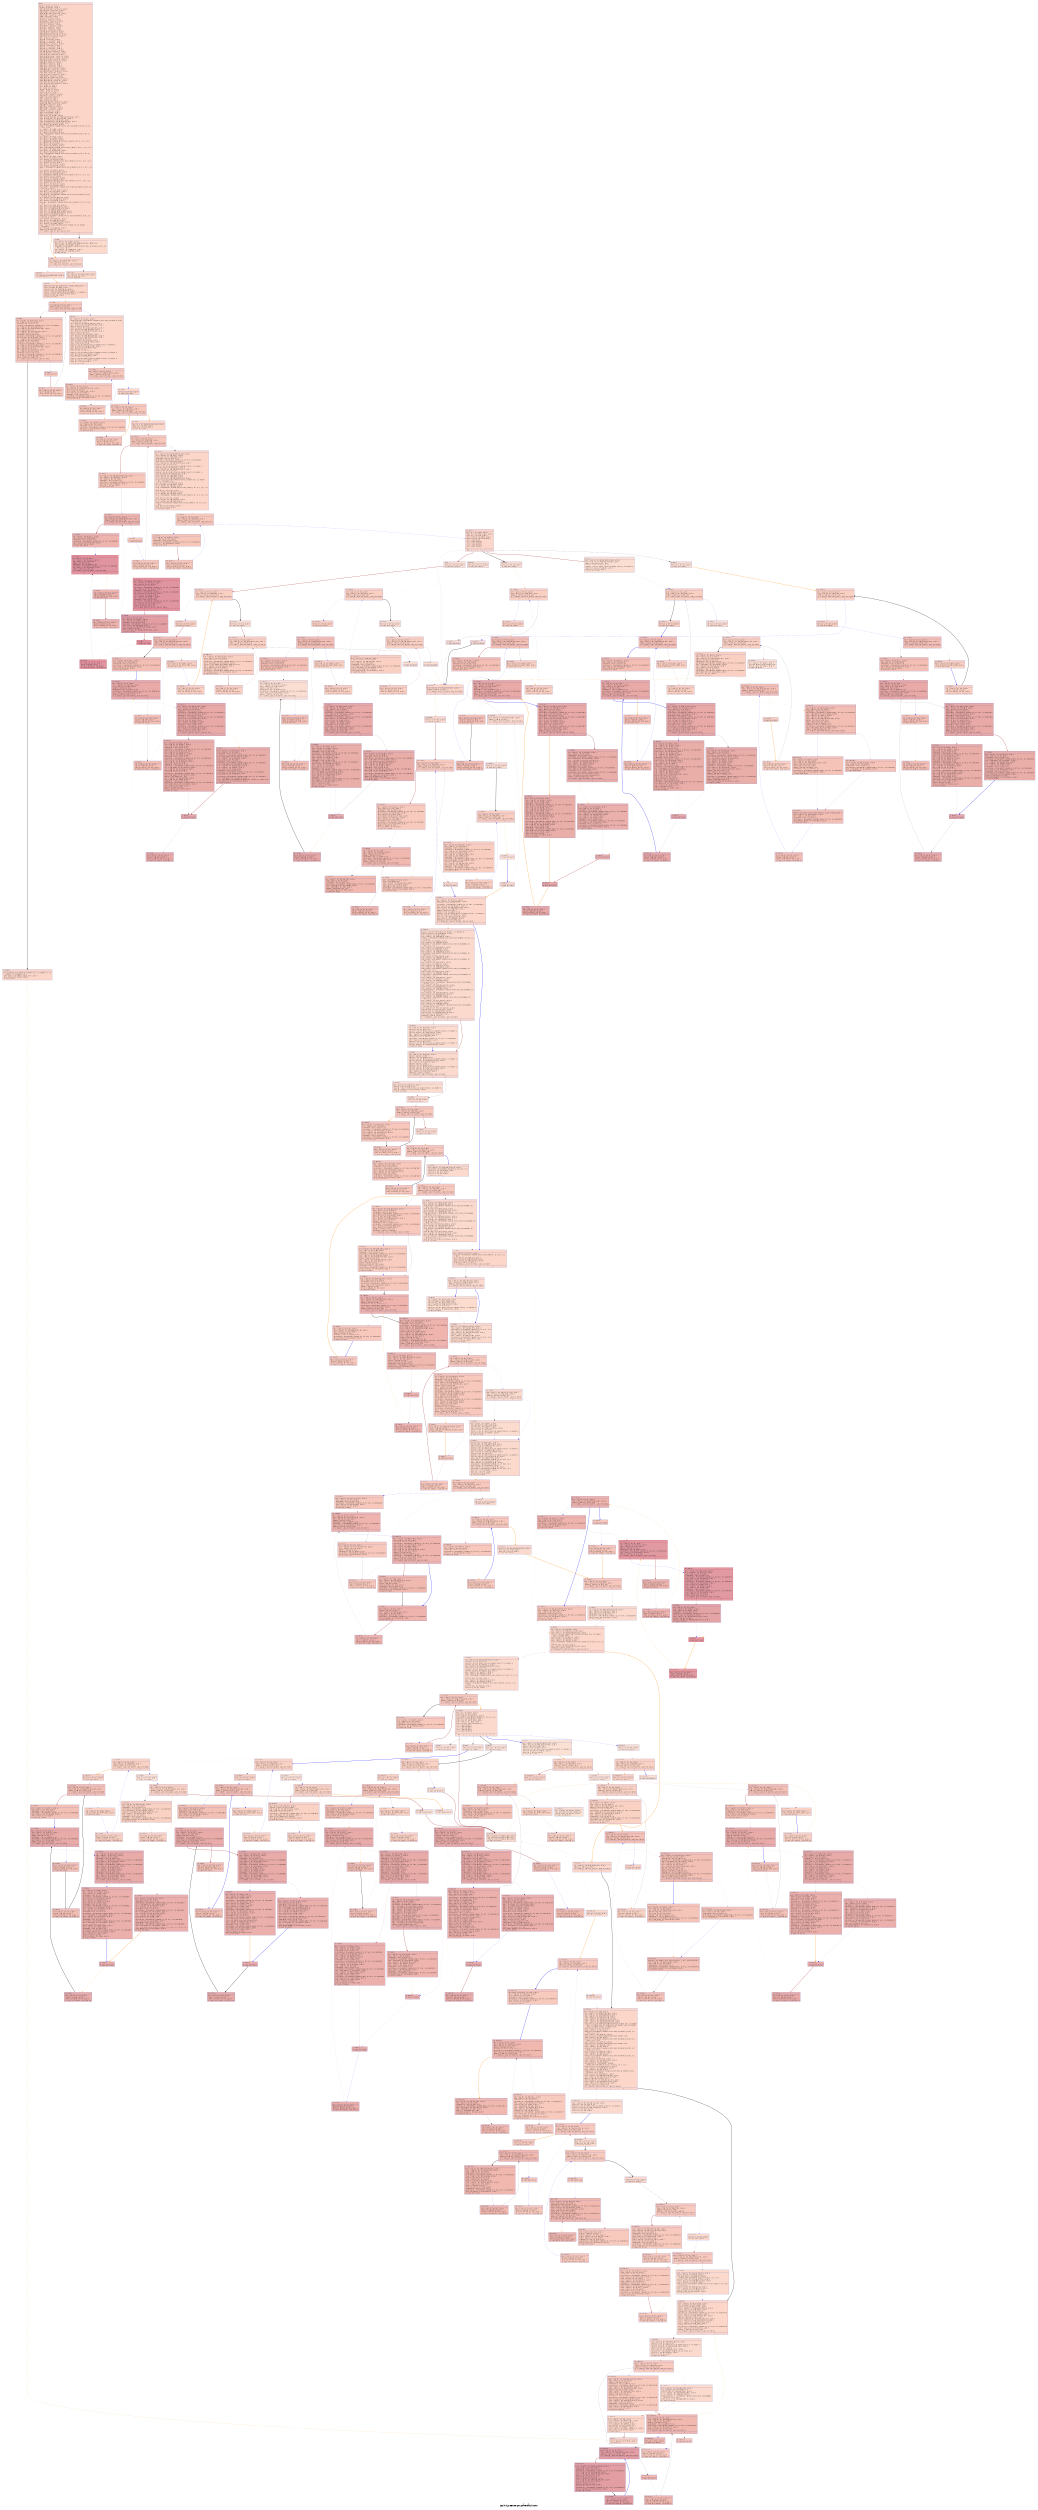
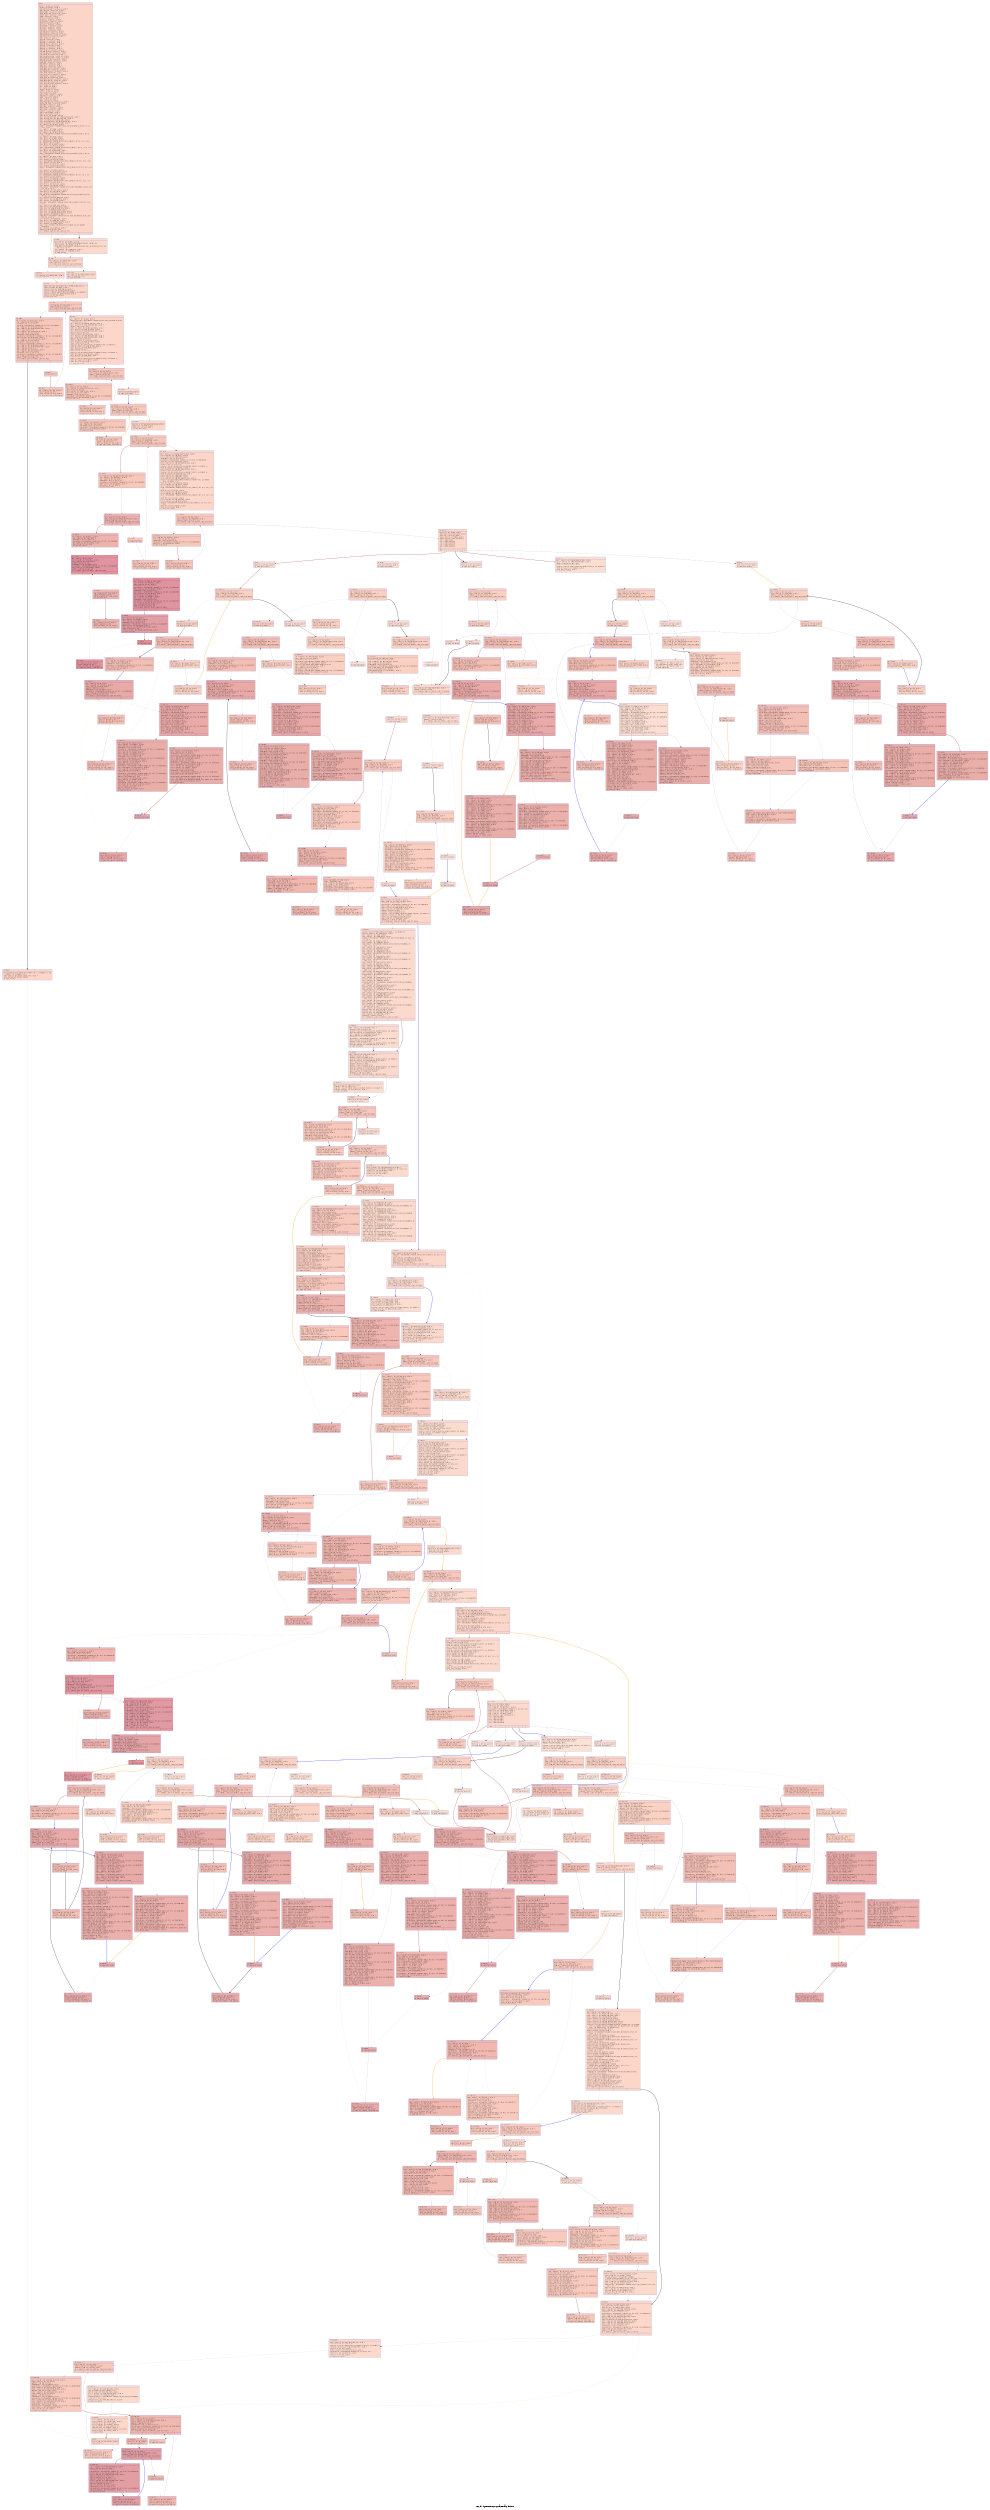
edge "for.body173:" -> "for.inc179:": removed
node "for.cond193:": fillcolor #f7b59970 -> #ca3b3770
edge "for.cond326:" -> "for.end366:": style bold -> dashed
node "for.body332:": fillcolor #ca3b3770 -> #f7b39670
edge "for.cond734:" -> "for.body731:": reversed
edge "for.cond804:" -> "for.body810:": style dotted -> bold
edge "for.end987:" -> "for.inc989:": color black -> darkorange
